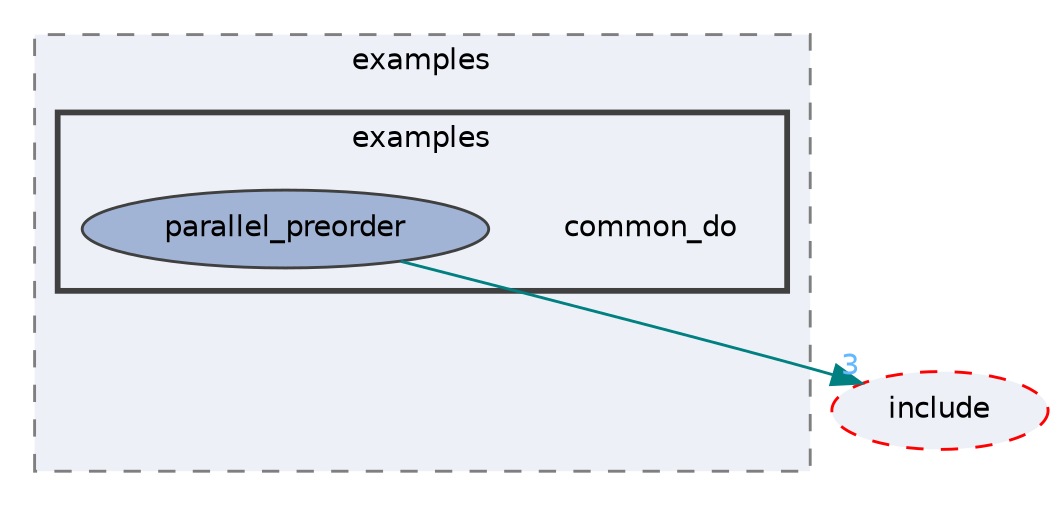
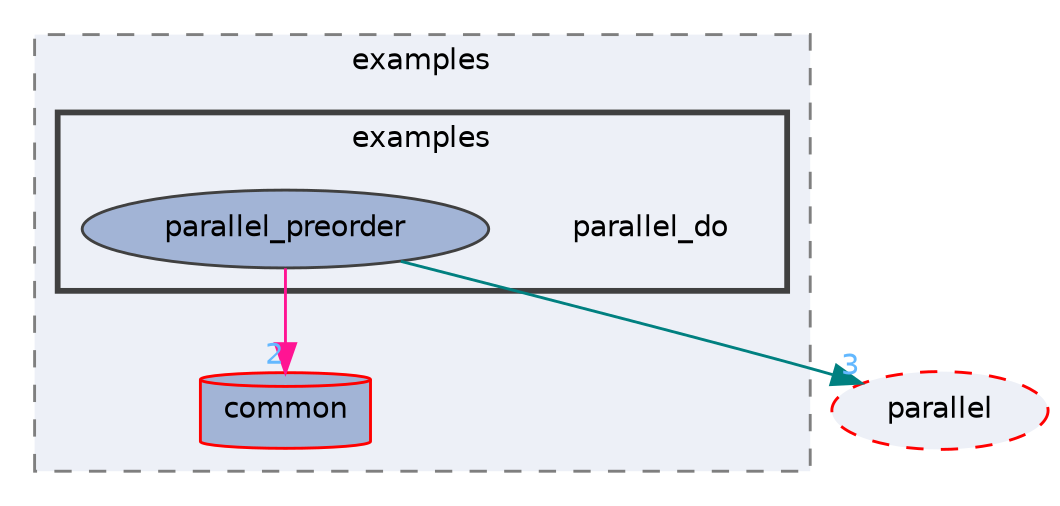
node "common_do": label "common_do" -> "parallel_do"
node "common": added
node "include": label "include" -> "parallel"
